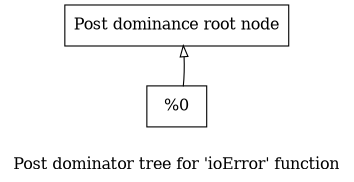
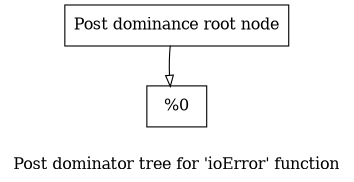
edge "%0" -> "Post dominance root node": reversed
